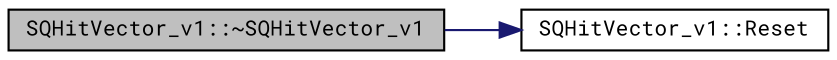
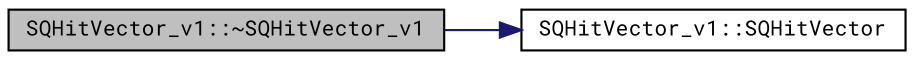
node "SQHitVector_v1::Reset": label "SQHitVector_v1::Reset" -> "SQHitVector_v1::SQHitVector"
